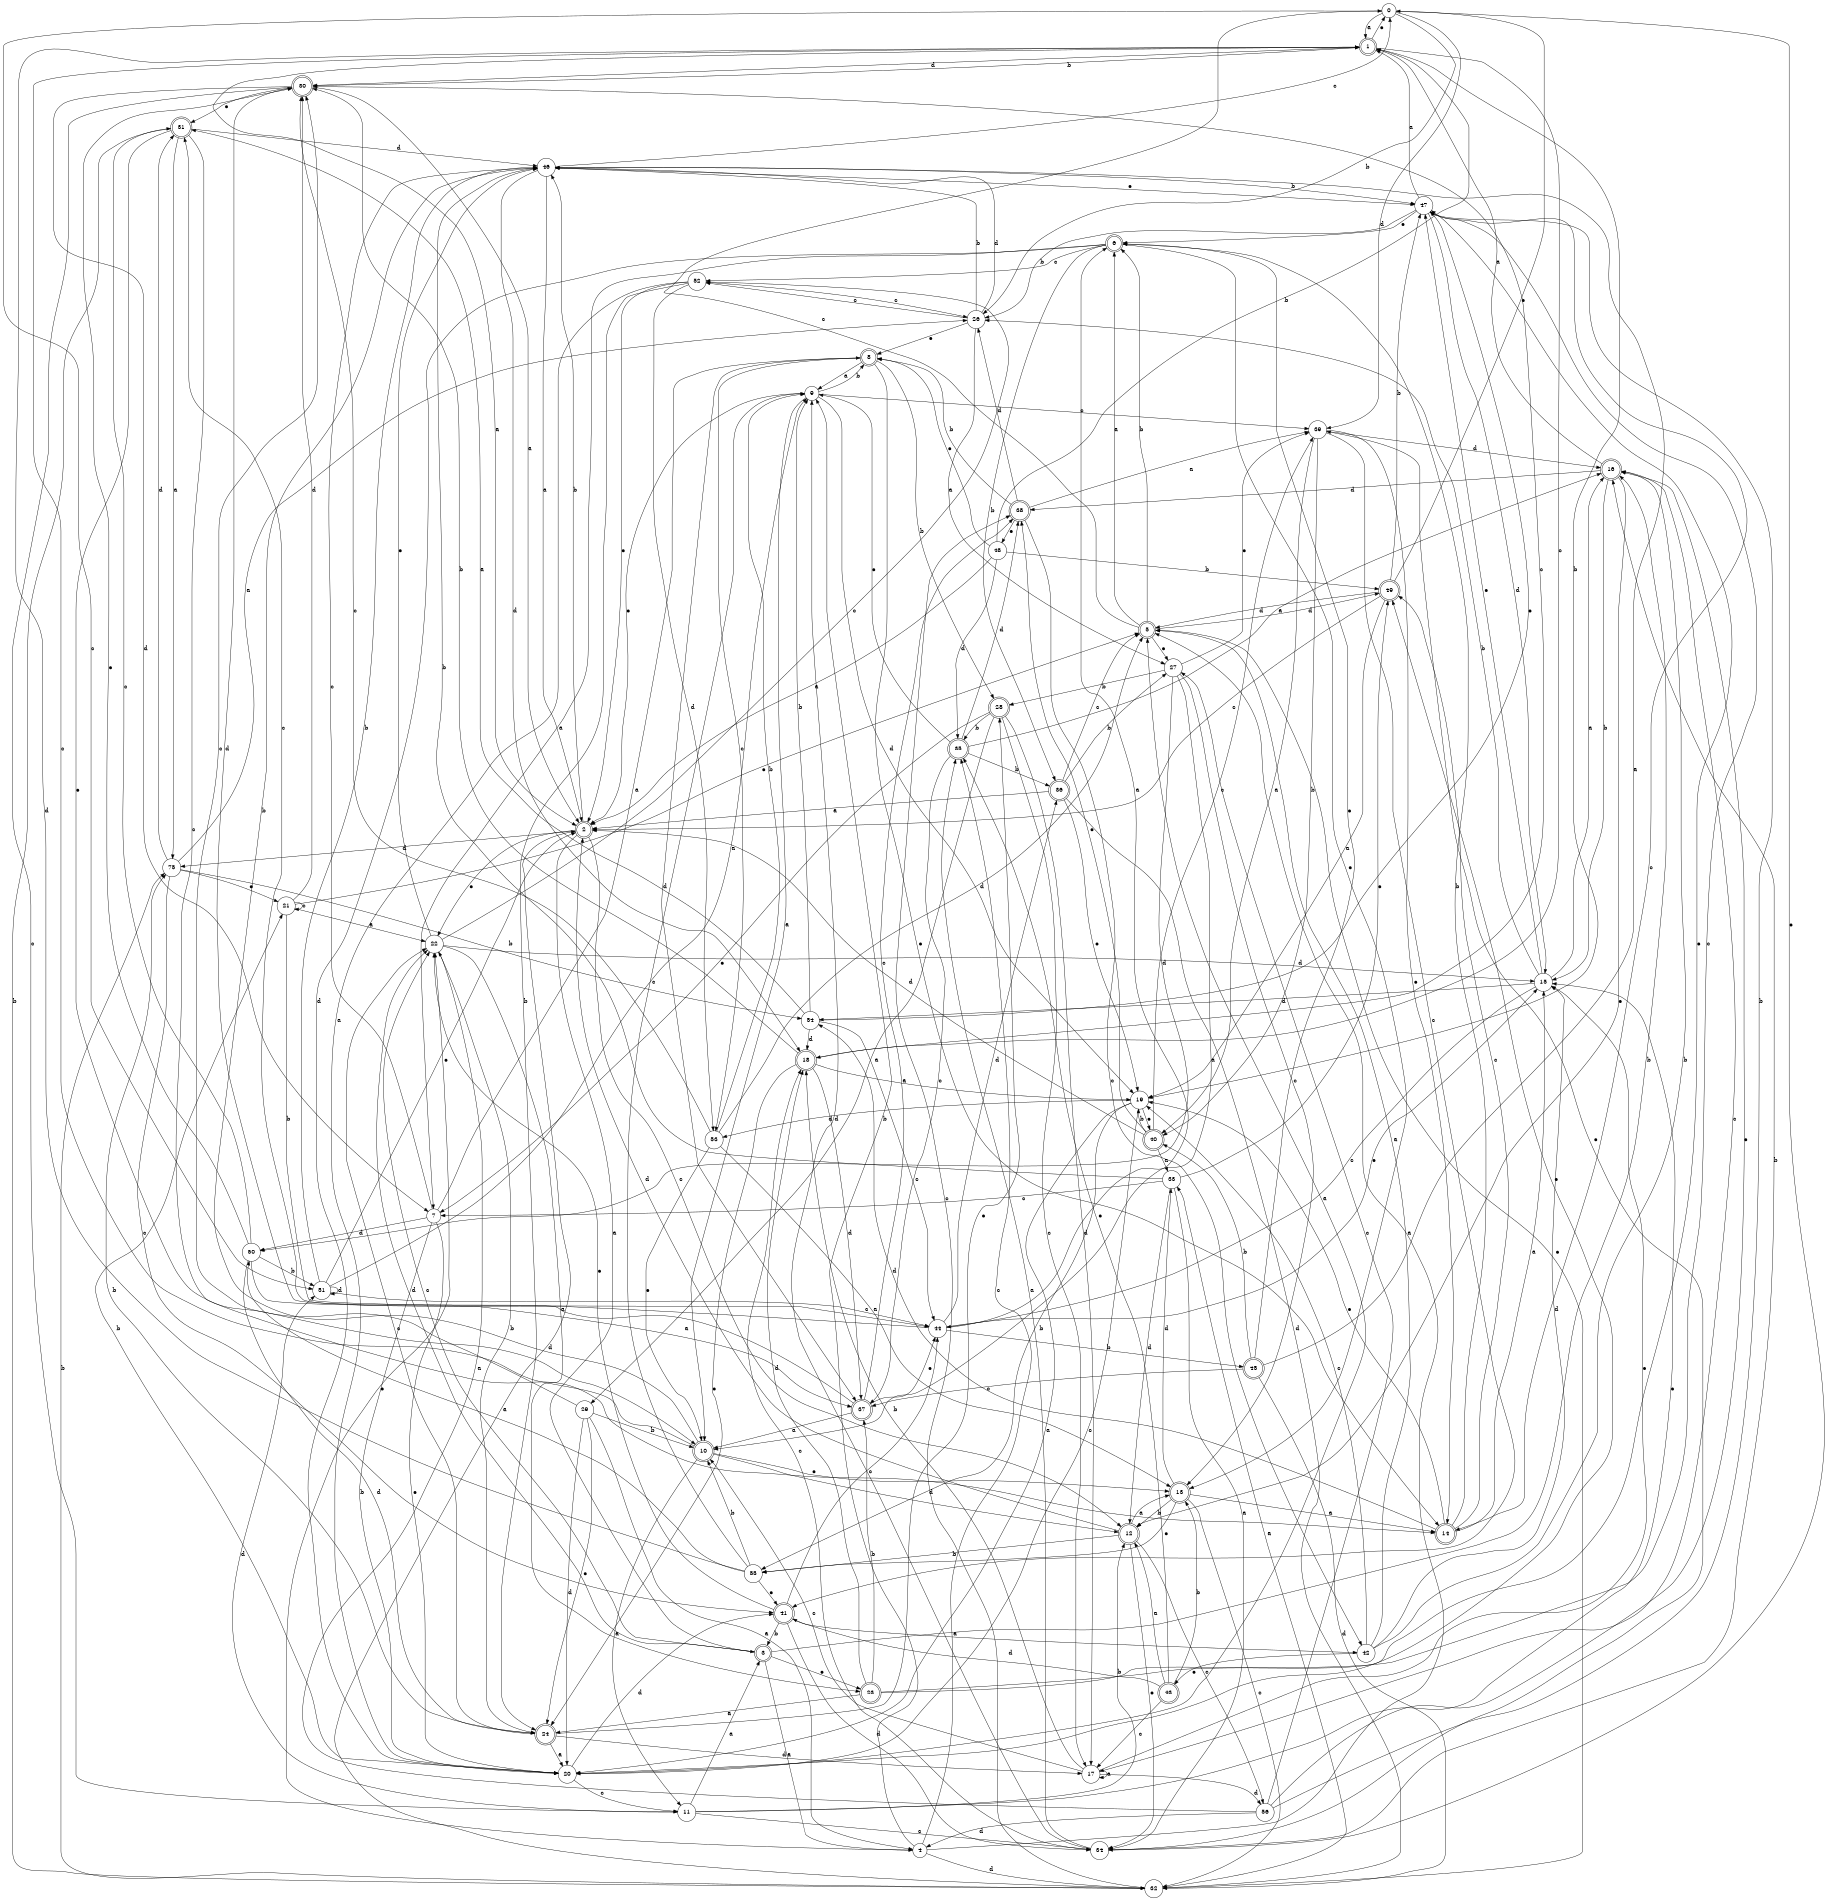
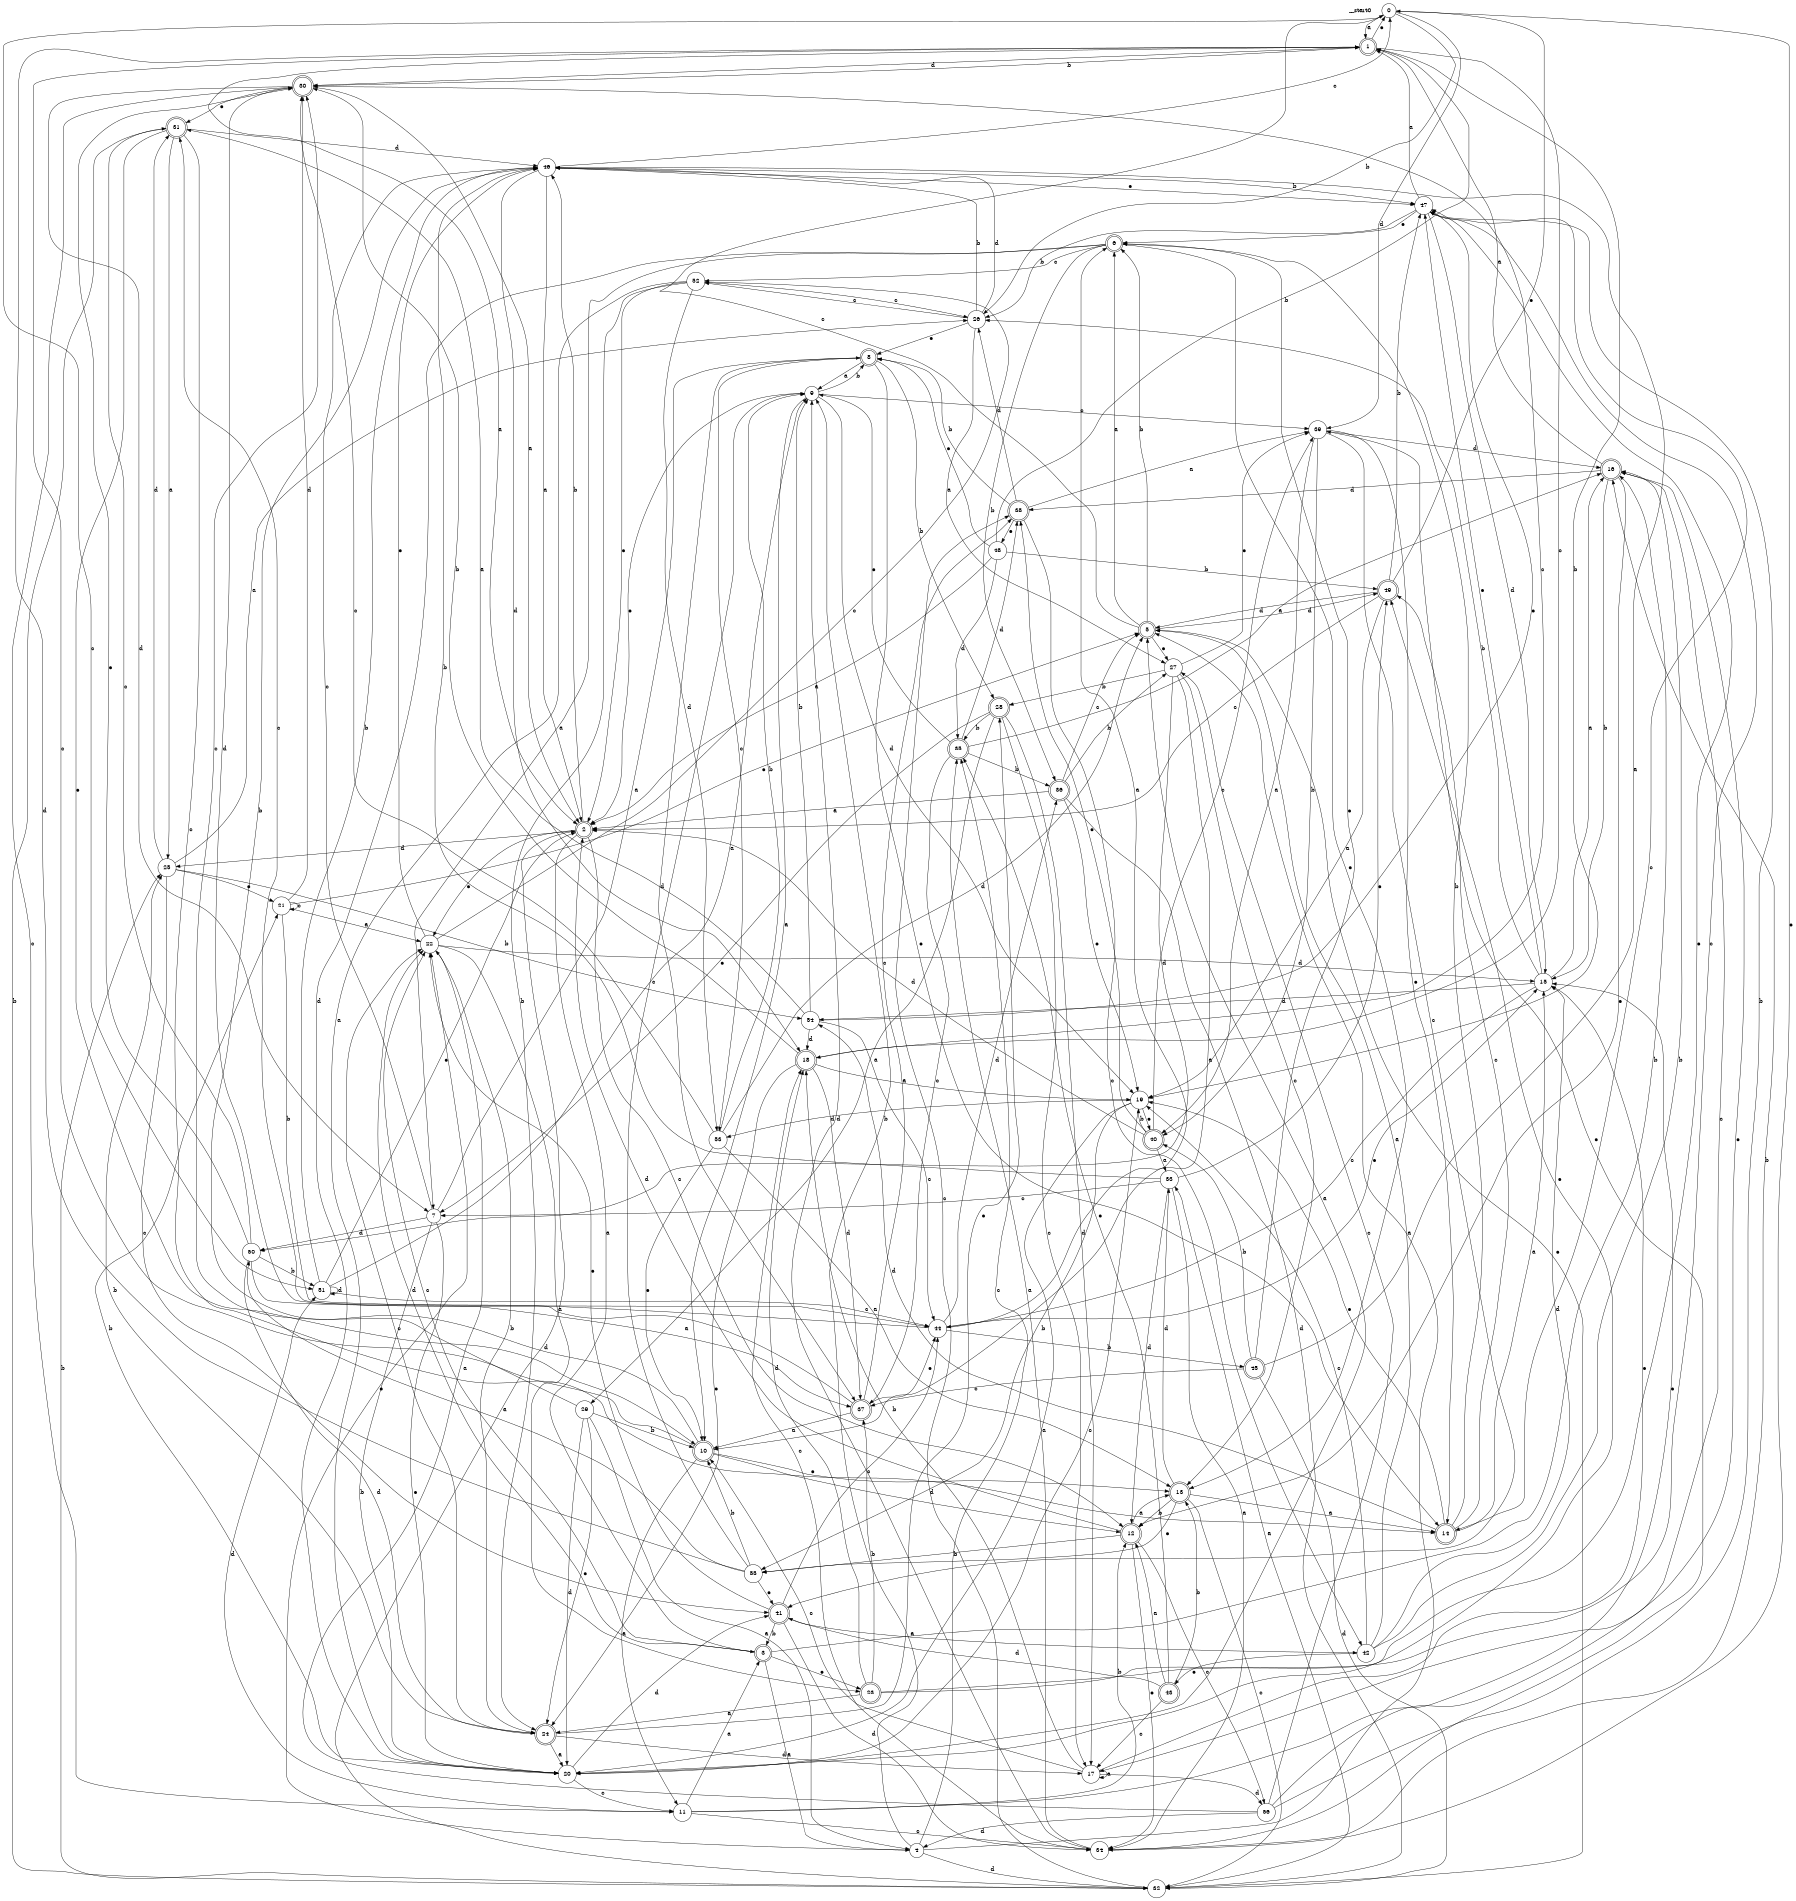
node "__start0": added
node "75": label "75" -> "25"
